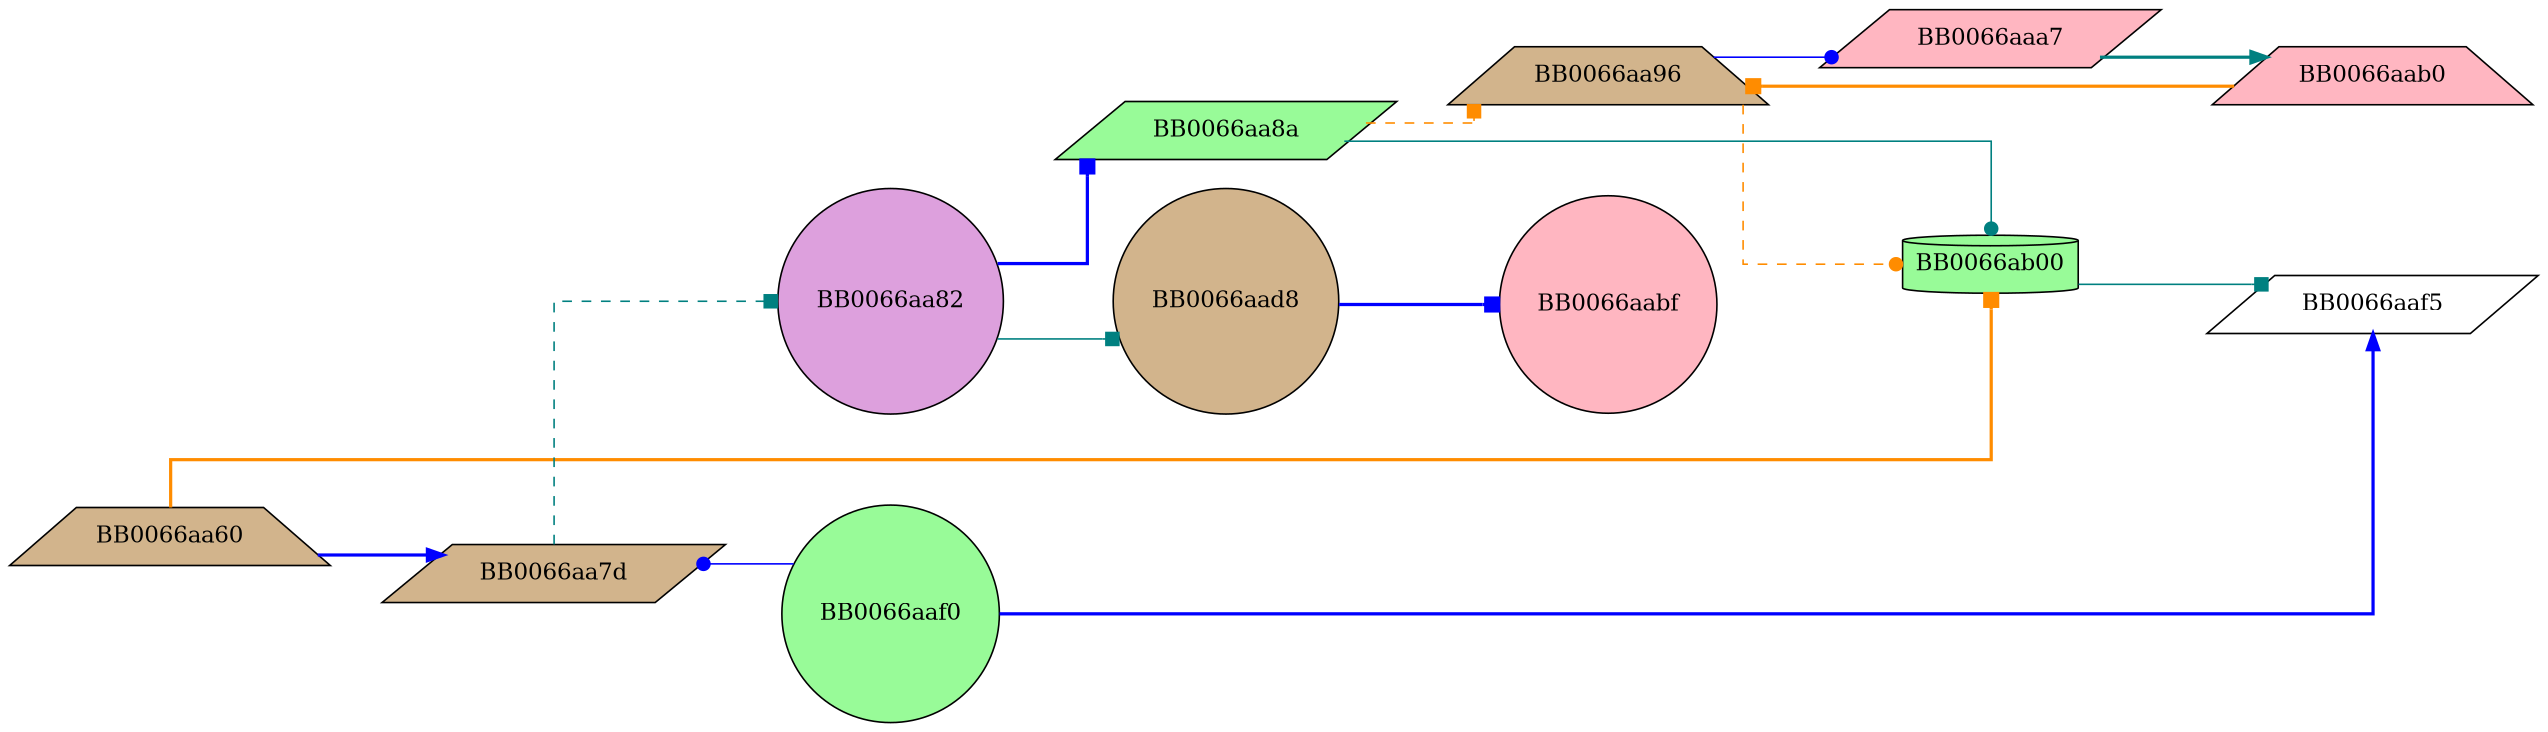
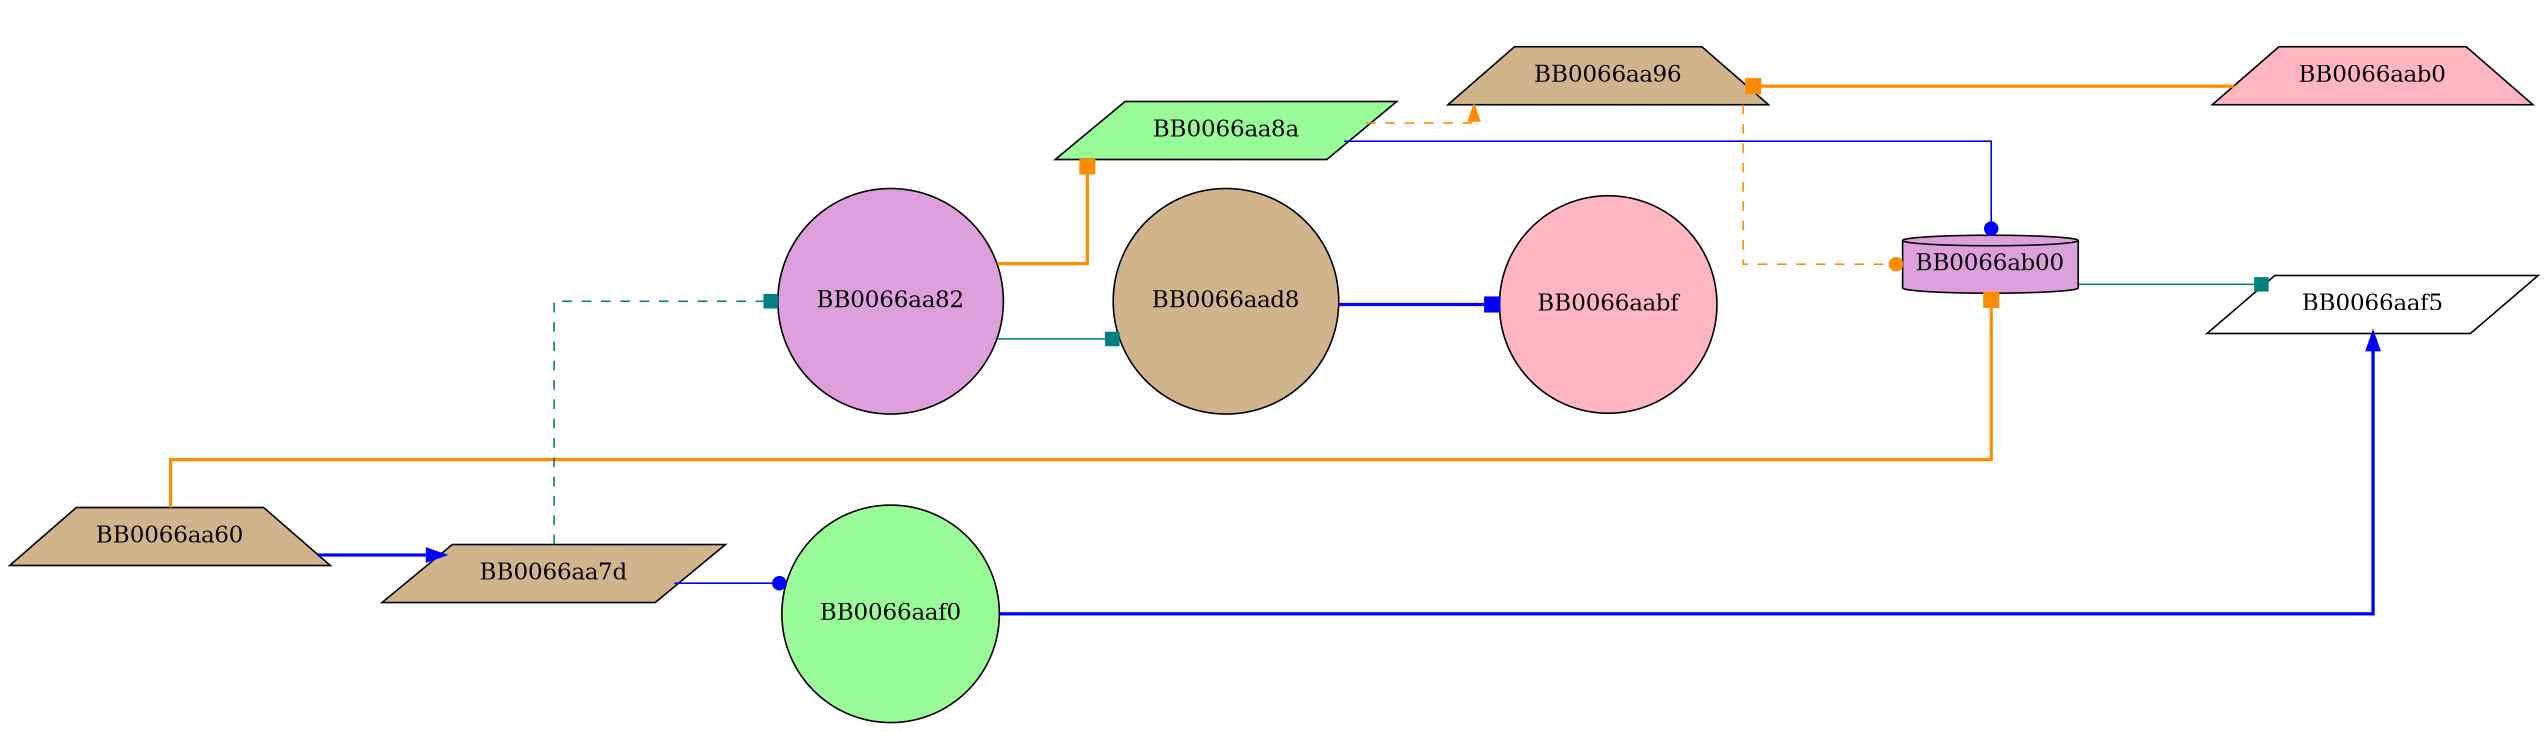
node "BB0066aaa7": removed
edge "BB0066aa8a" -> "BB0066aa96": arrowhead box -> normal
edge "BB0066aa8a" -> "BB0066ab00": color teal -> blue
edge "BB0066aa82" -> "BB0066aa8a": color blue -> darkorange
node "BB0066ab00": fillcolor palegreen -> plum
edge "BB0066aaf0" -> "BB0066aa7d": reversed
